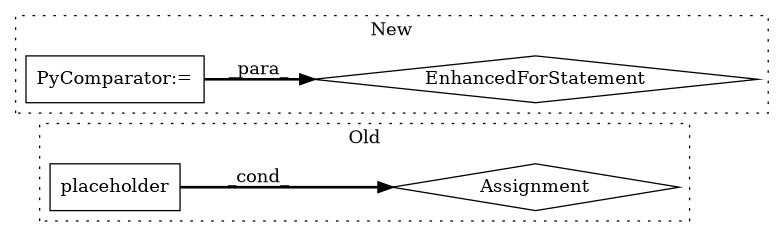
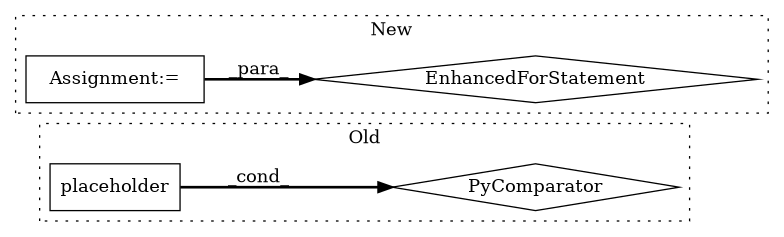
node "PyComparator:=": label "PyComparator:=" -> "Assignment:="
node "Assignment": label "Assignment" -> "PyComparator"
